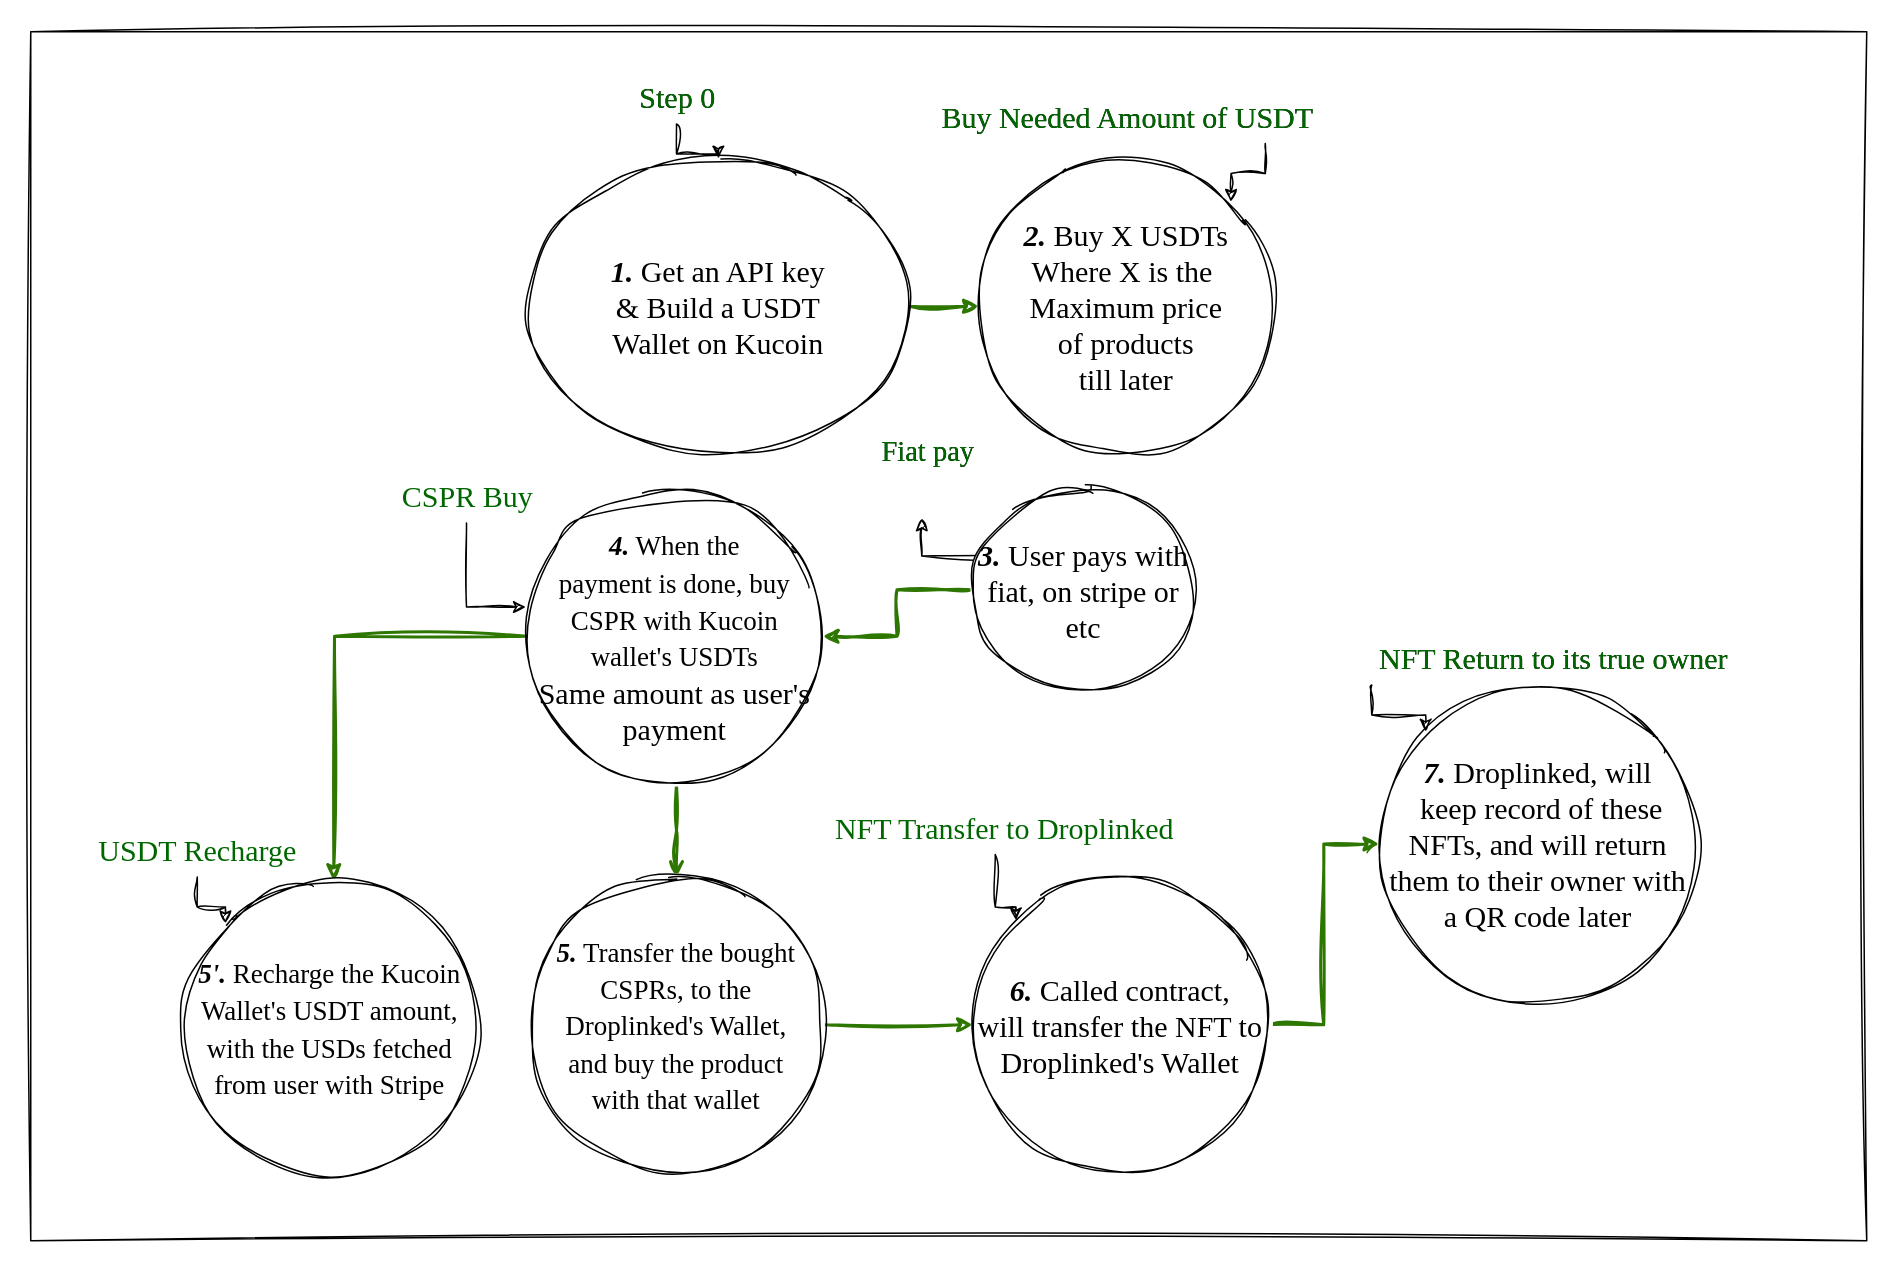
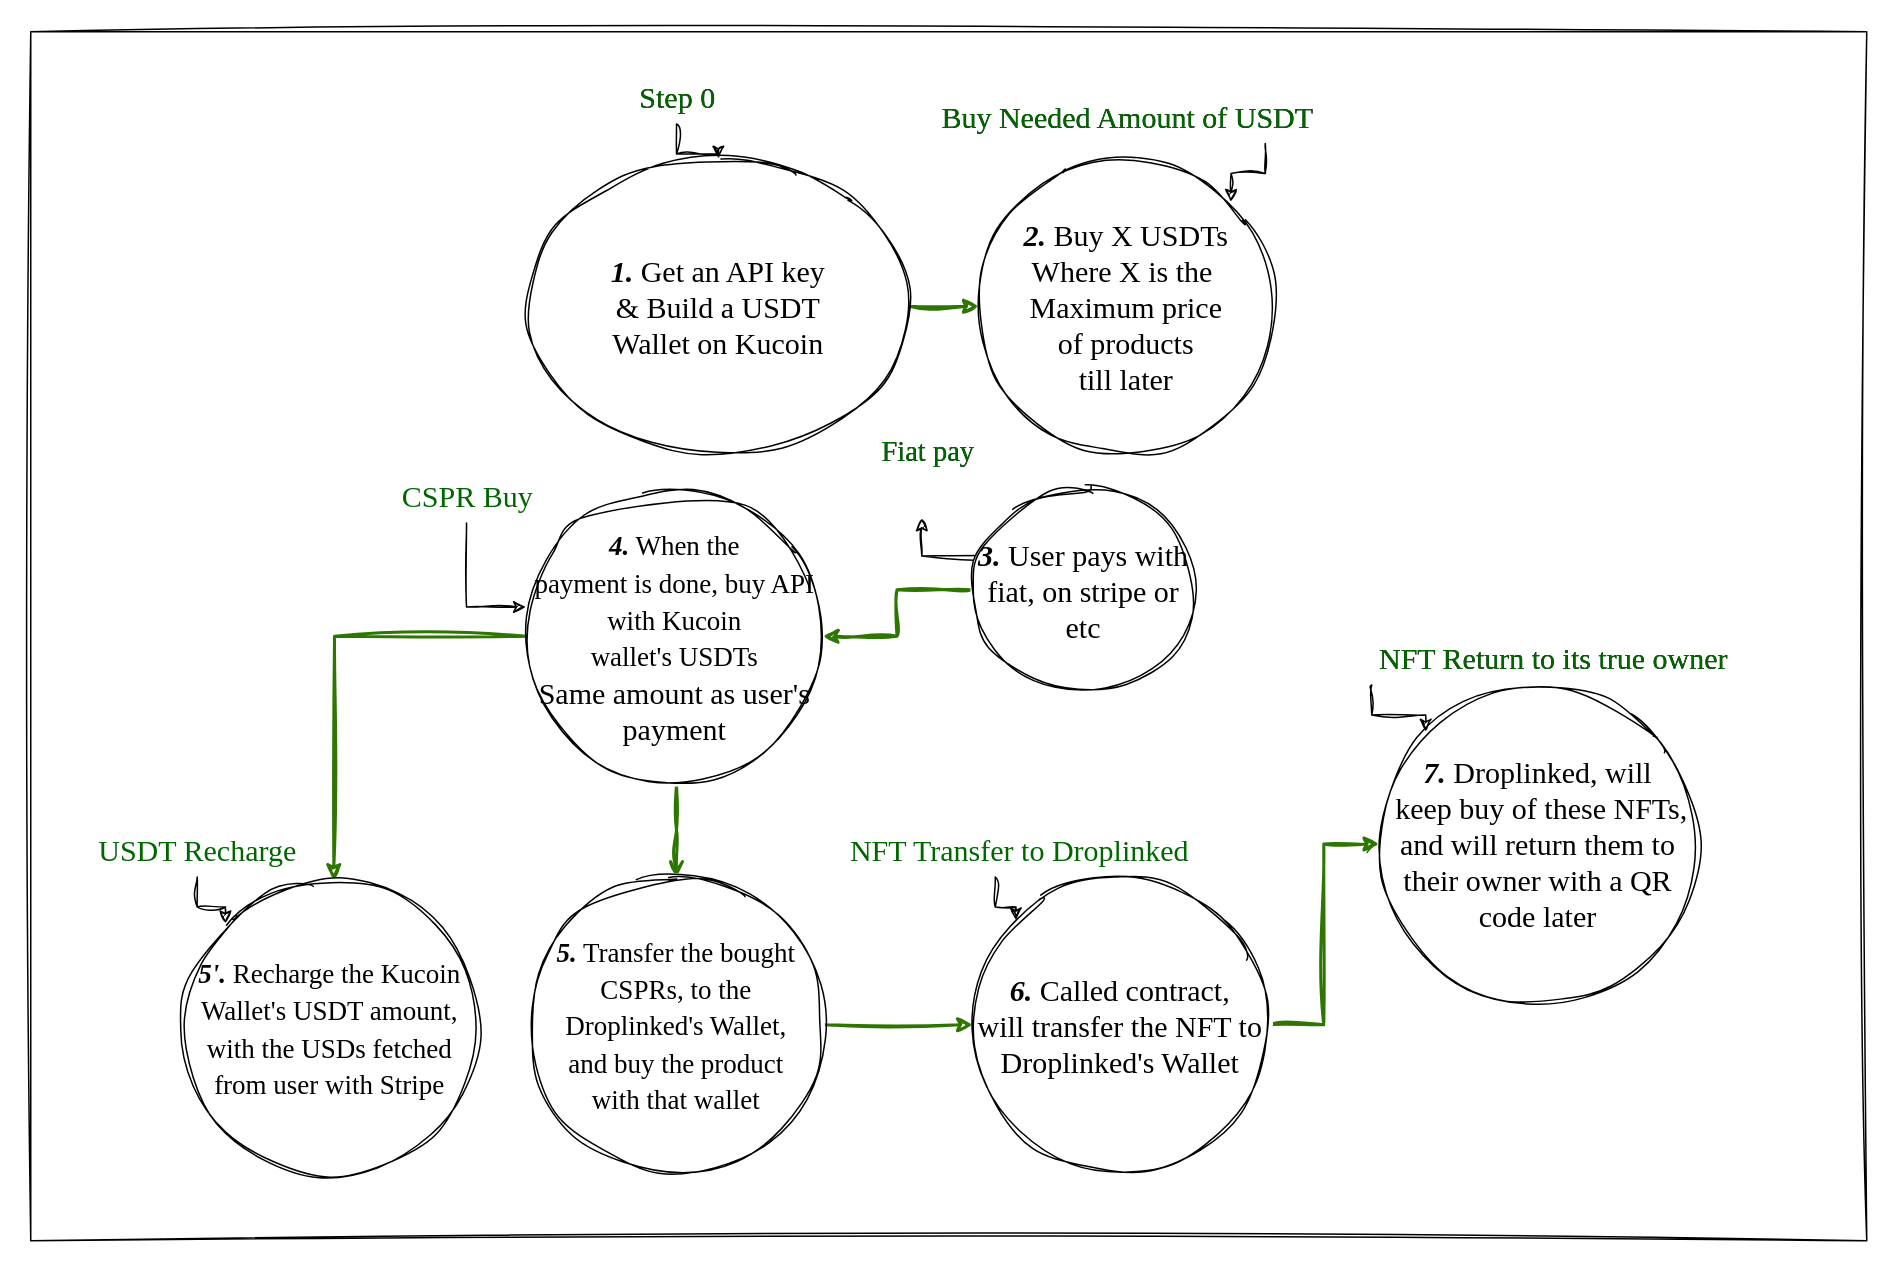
node "4. When the payment is done, buy CSPR with Kucoin wallet's USDTs Same amount as user's payment": label "4. When the payment is done, buy CSPR with Kucoin wallet's USDTs Same amount as user's payment" -> "4. When the payment is done, buy API with Kucoin wallet's USDTs Same amount as user's payment"
node "NFT Transfer to Droplinked": moved (1004, 827) -> (1019, 850)
node "7. Droplinked, will keep record of these NFTs, and will return them to their owner with a QR code later": label "7. Droplinked, will keep record of these NFTs, and will return them to their owner with a QR code later" -> "7. Droplinked, will keep buy of these NFTs, and will return them to their owner with a QR code later"
